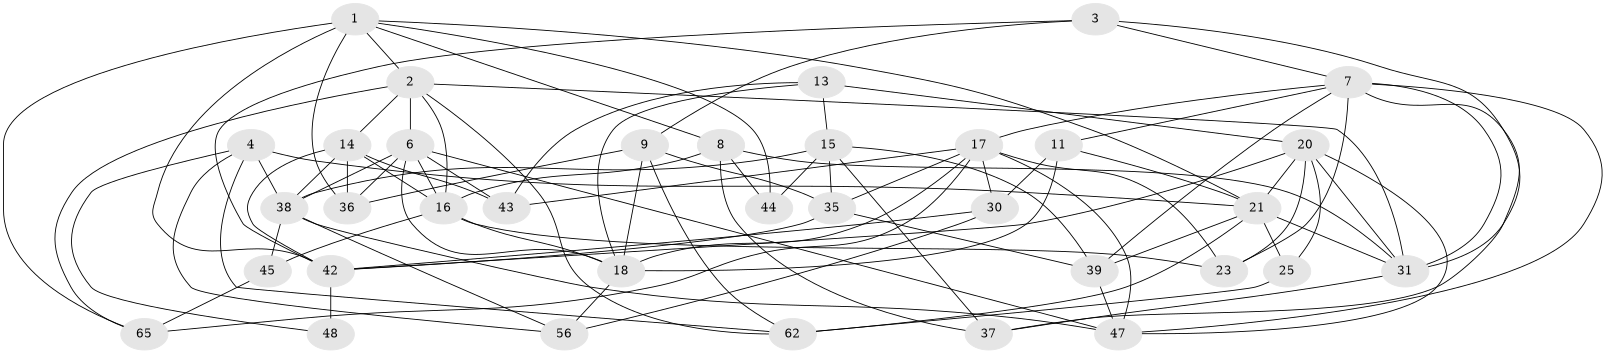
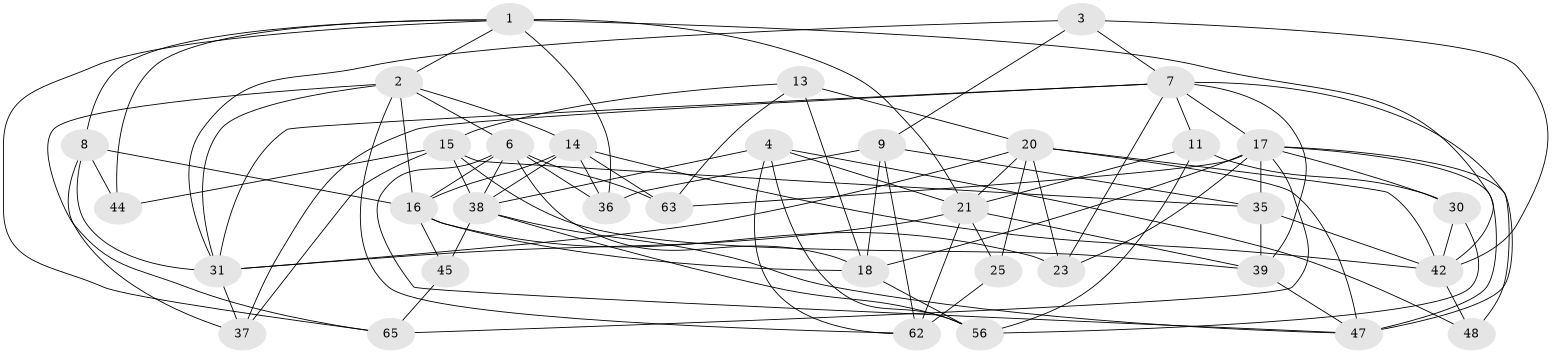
edge "17" -- "48": added
node "43": label "43" -> "63"
edge "11" -- "18": now "11" -- "56"
